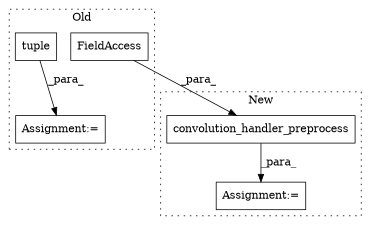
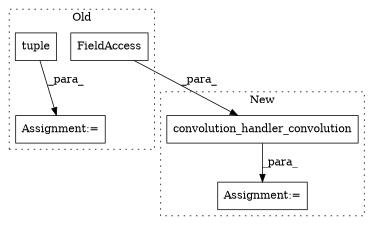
node "convolution_handler_preprocess": label "convolution_handler_preprocess" -> "convolution_handler_convolution"
